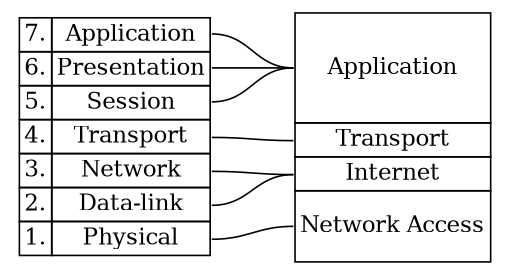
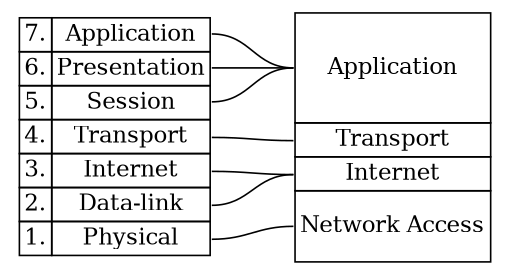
node "7.": text "Network" -> "Internet"
